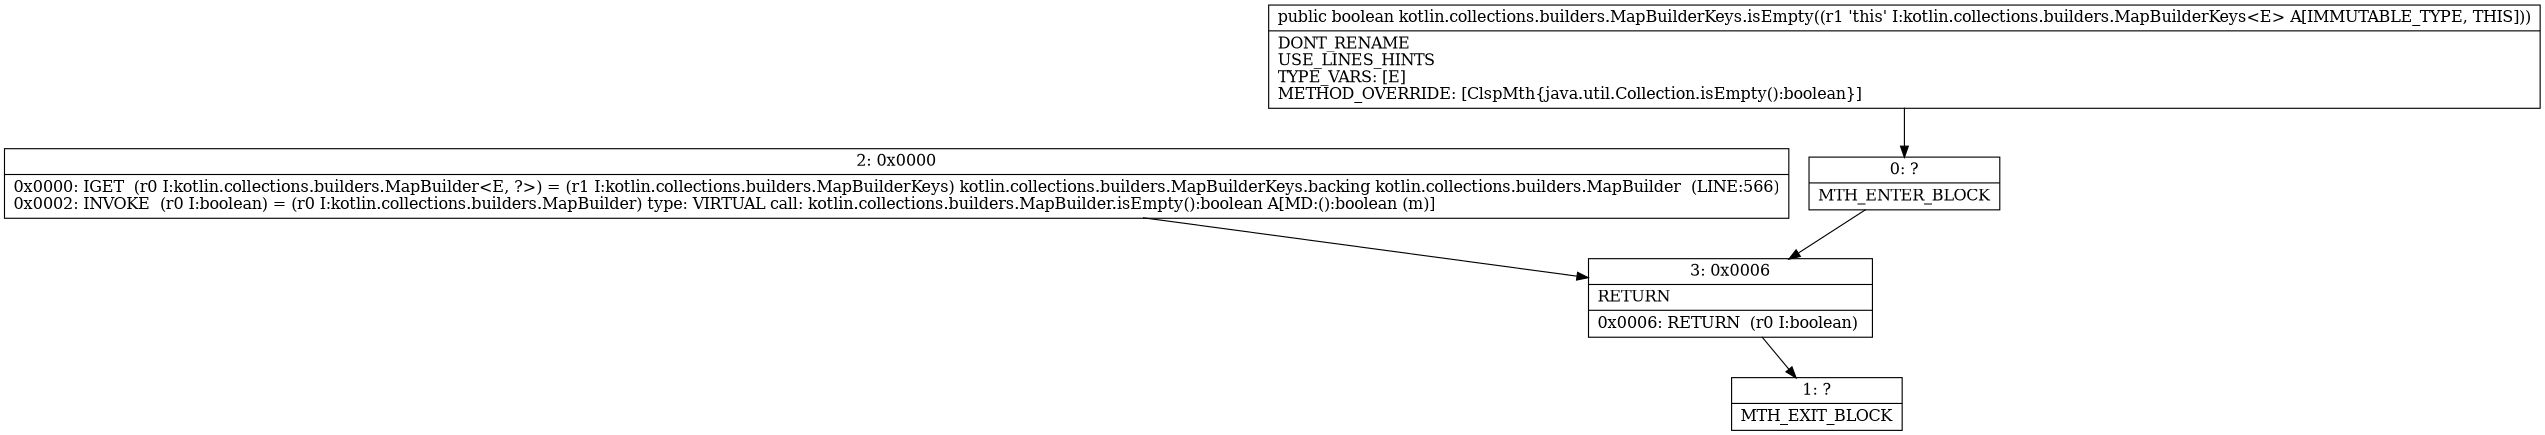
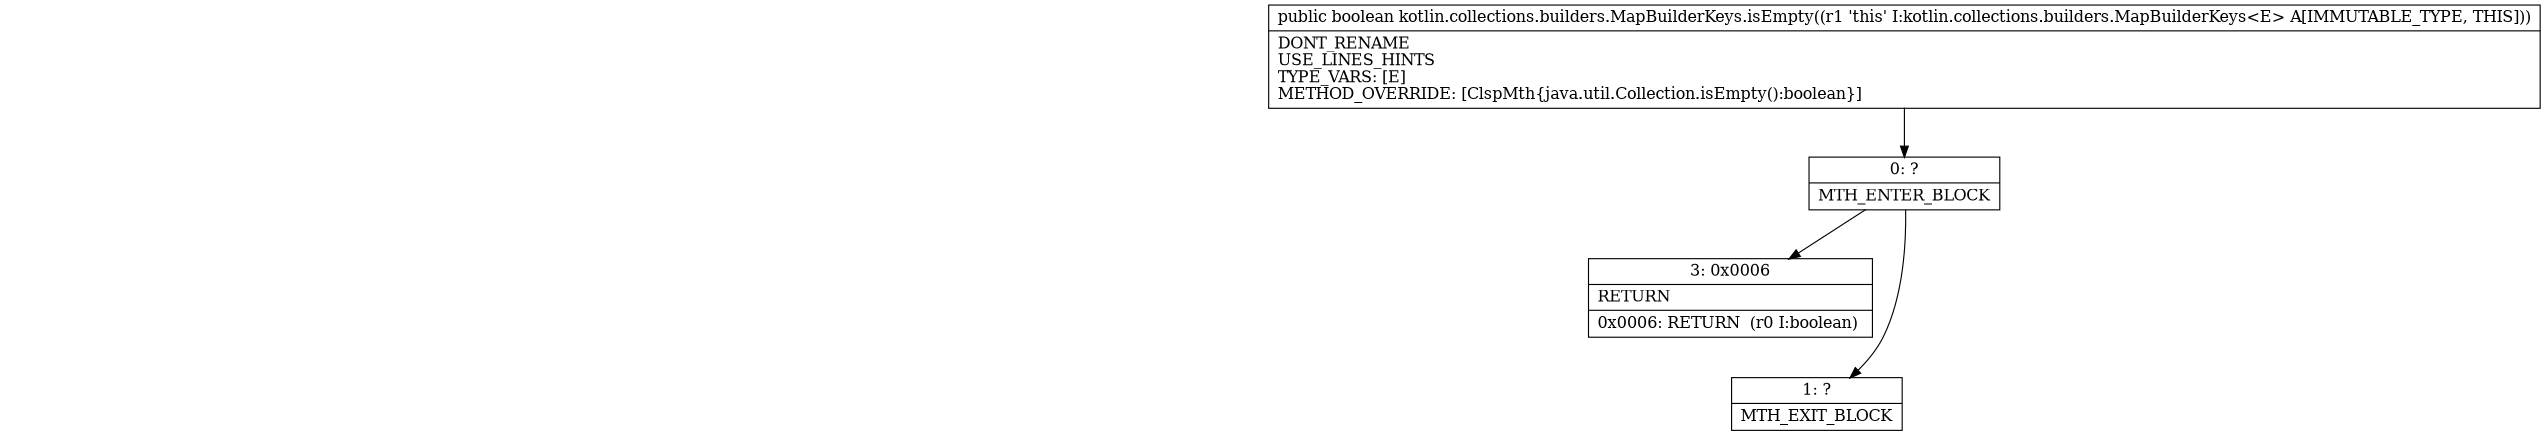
node "2: 0x0000": removed
edge "3: 0x0006" -> "1: ?": now "0: ?" -> "1: ?"
